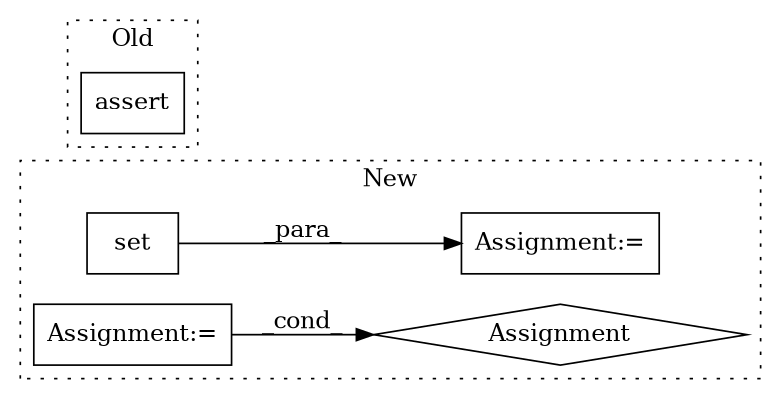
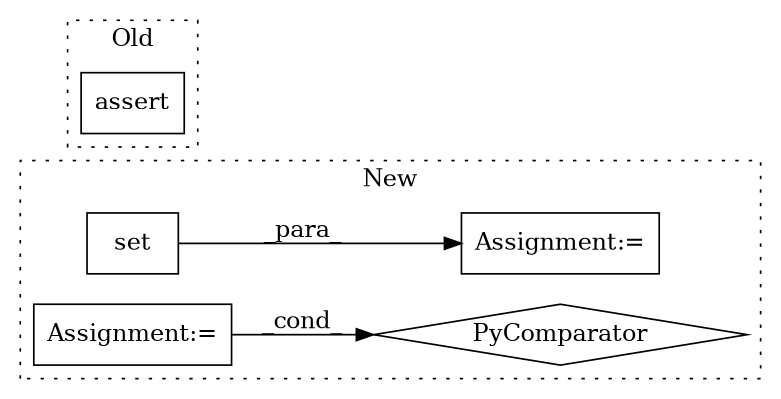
node "Assignment": label "Assignment" -> "PyComparator"
